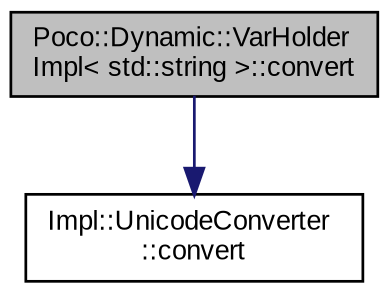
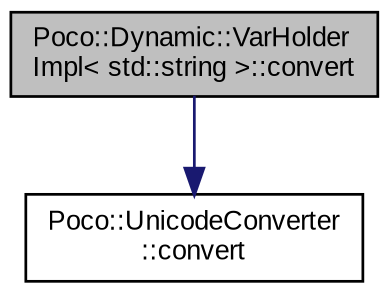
node "Impl::UnicodeConverter ::convert": label "Impl::UnicodeConverter ::convert" -> "Poco::UnicodeConverter ::convert"
